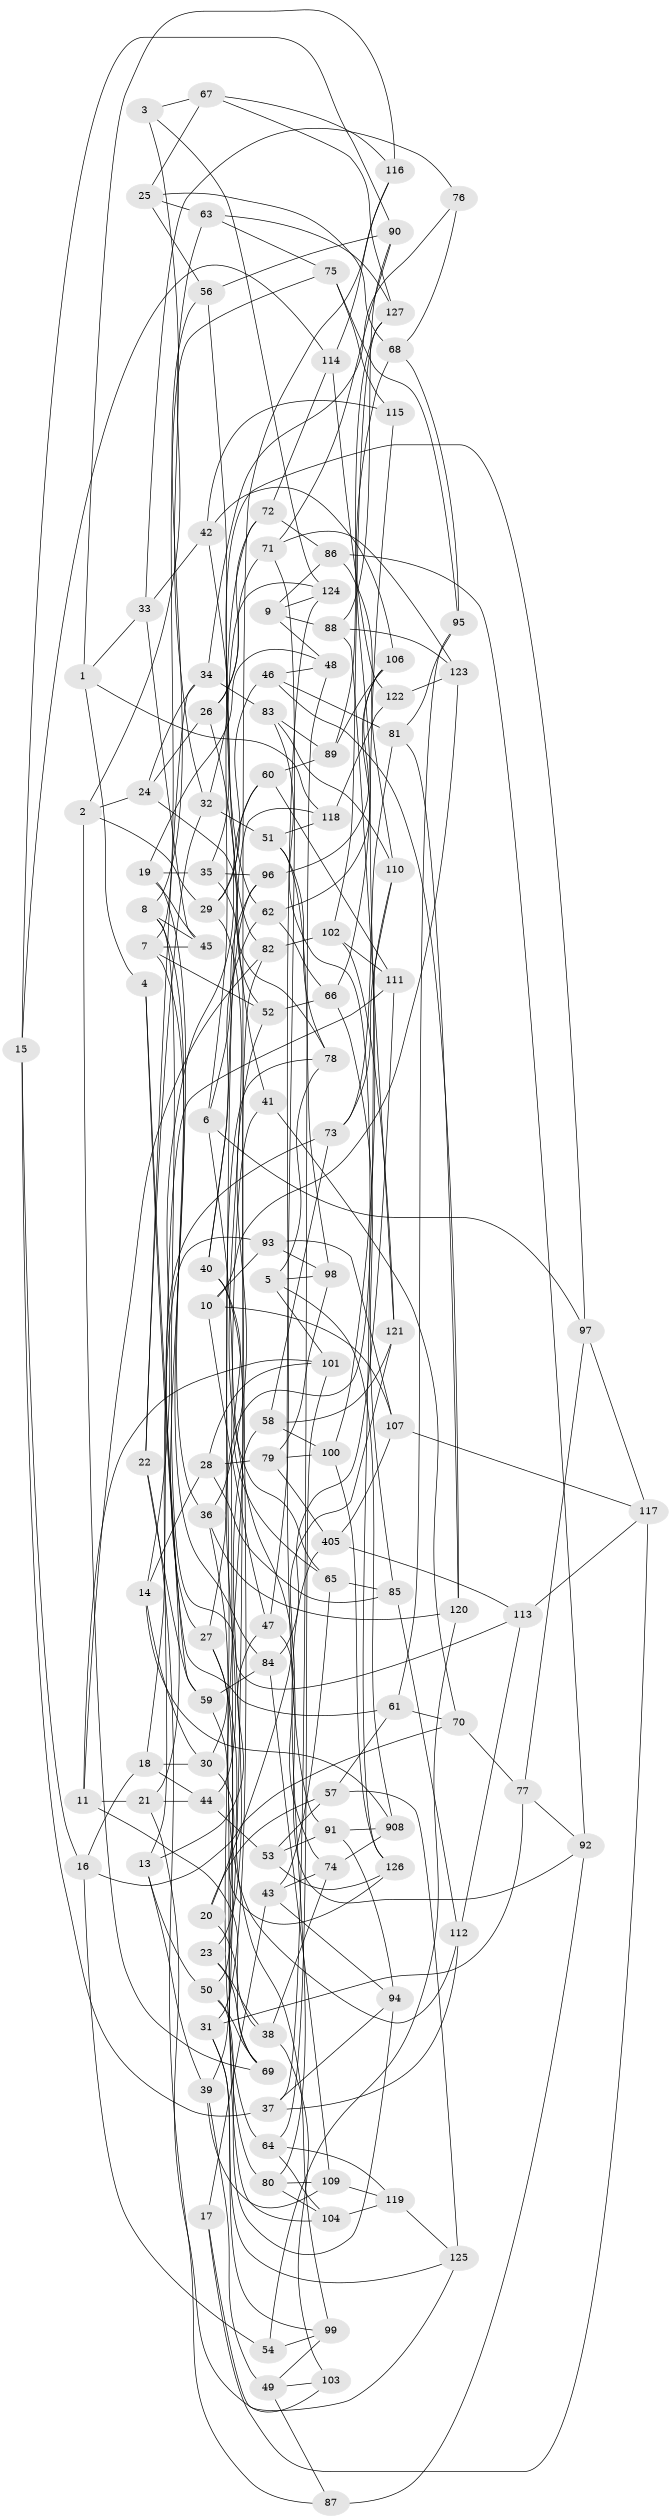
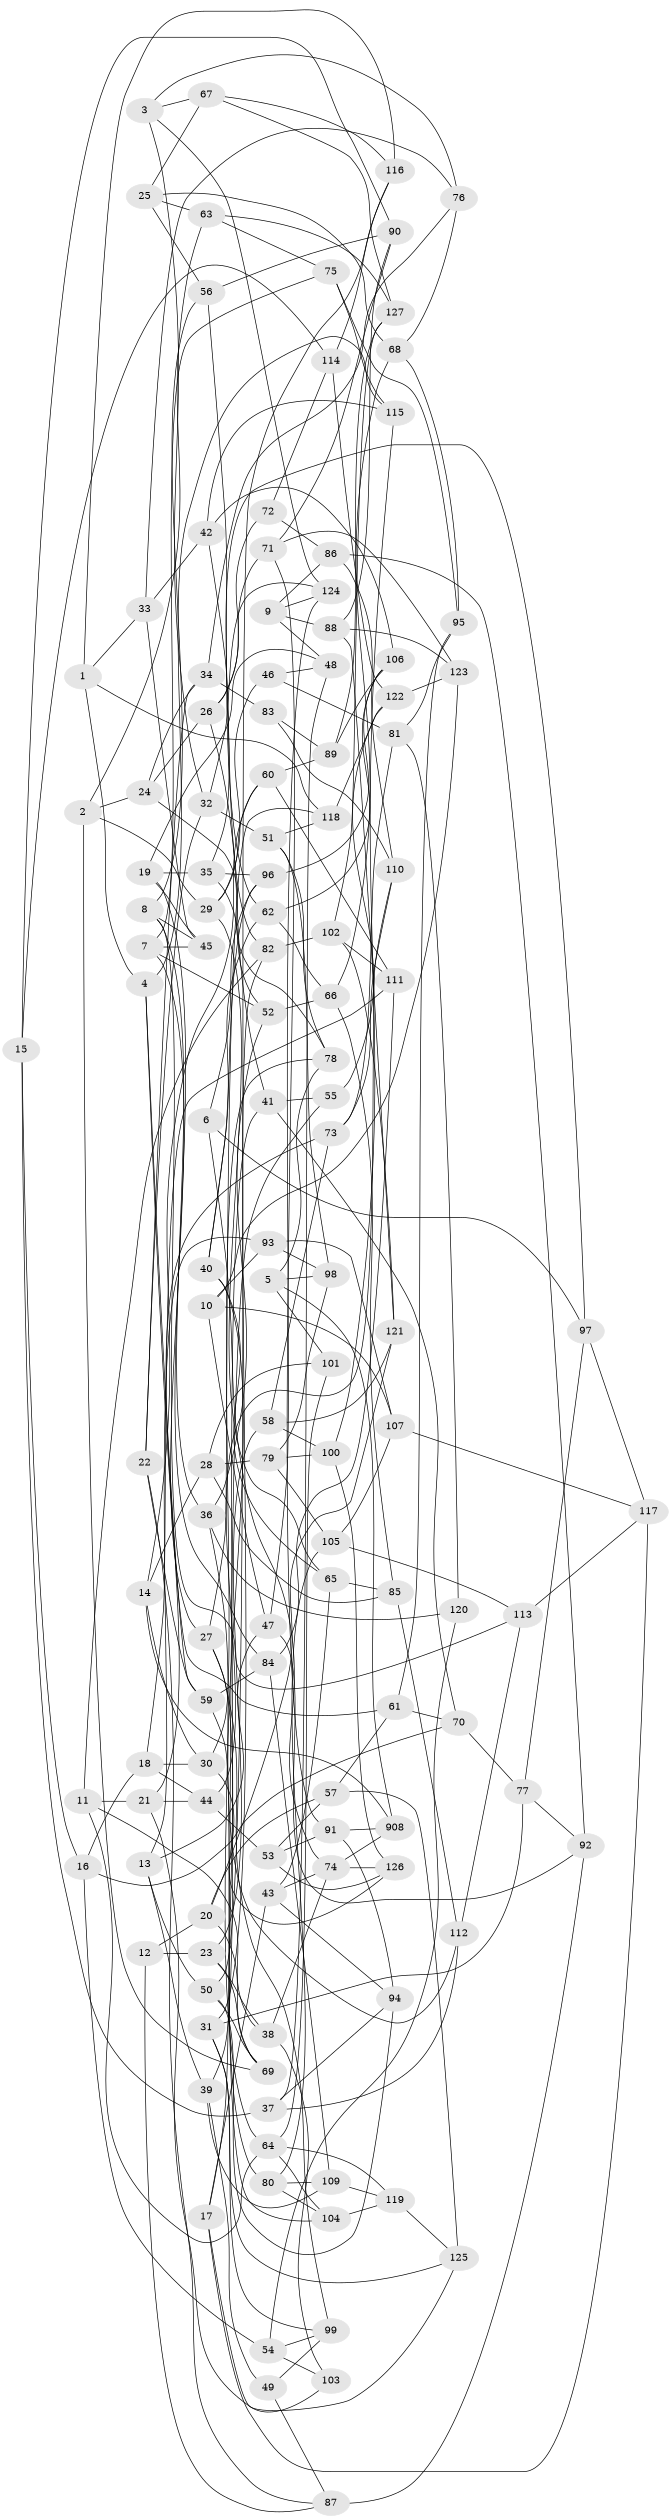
edge "3" -- "76": added
edge "115" -- "4": added
edge "72" -- "6": removed
edge "46" -- "120": removed
node "55": added
edge "83" -- "126": now "74" -- "126"
edge "101" -- "11": now "64" -- "11"
node "405": label "405" -> "105"
node "12": added
edge "103" -- "49": now "103" -- "54"
